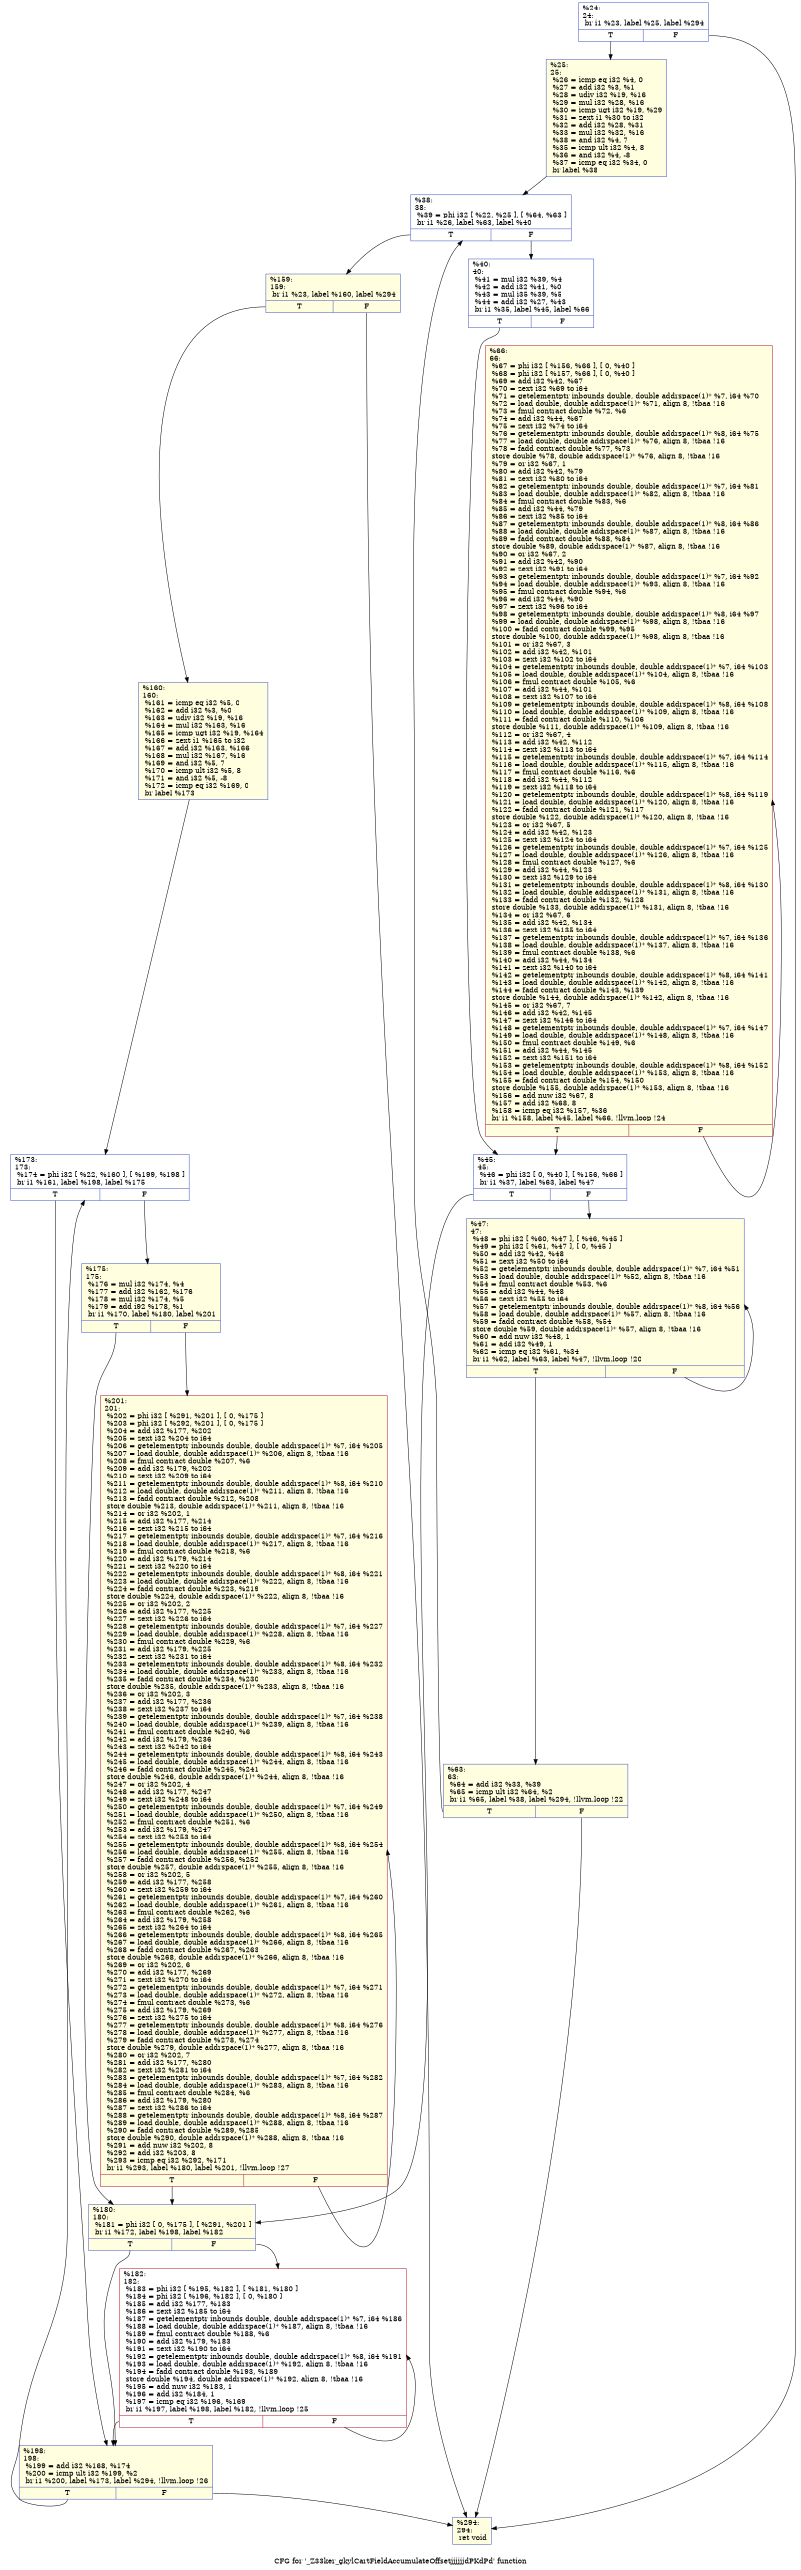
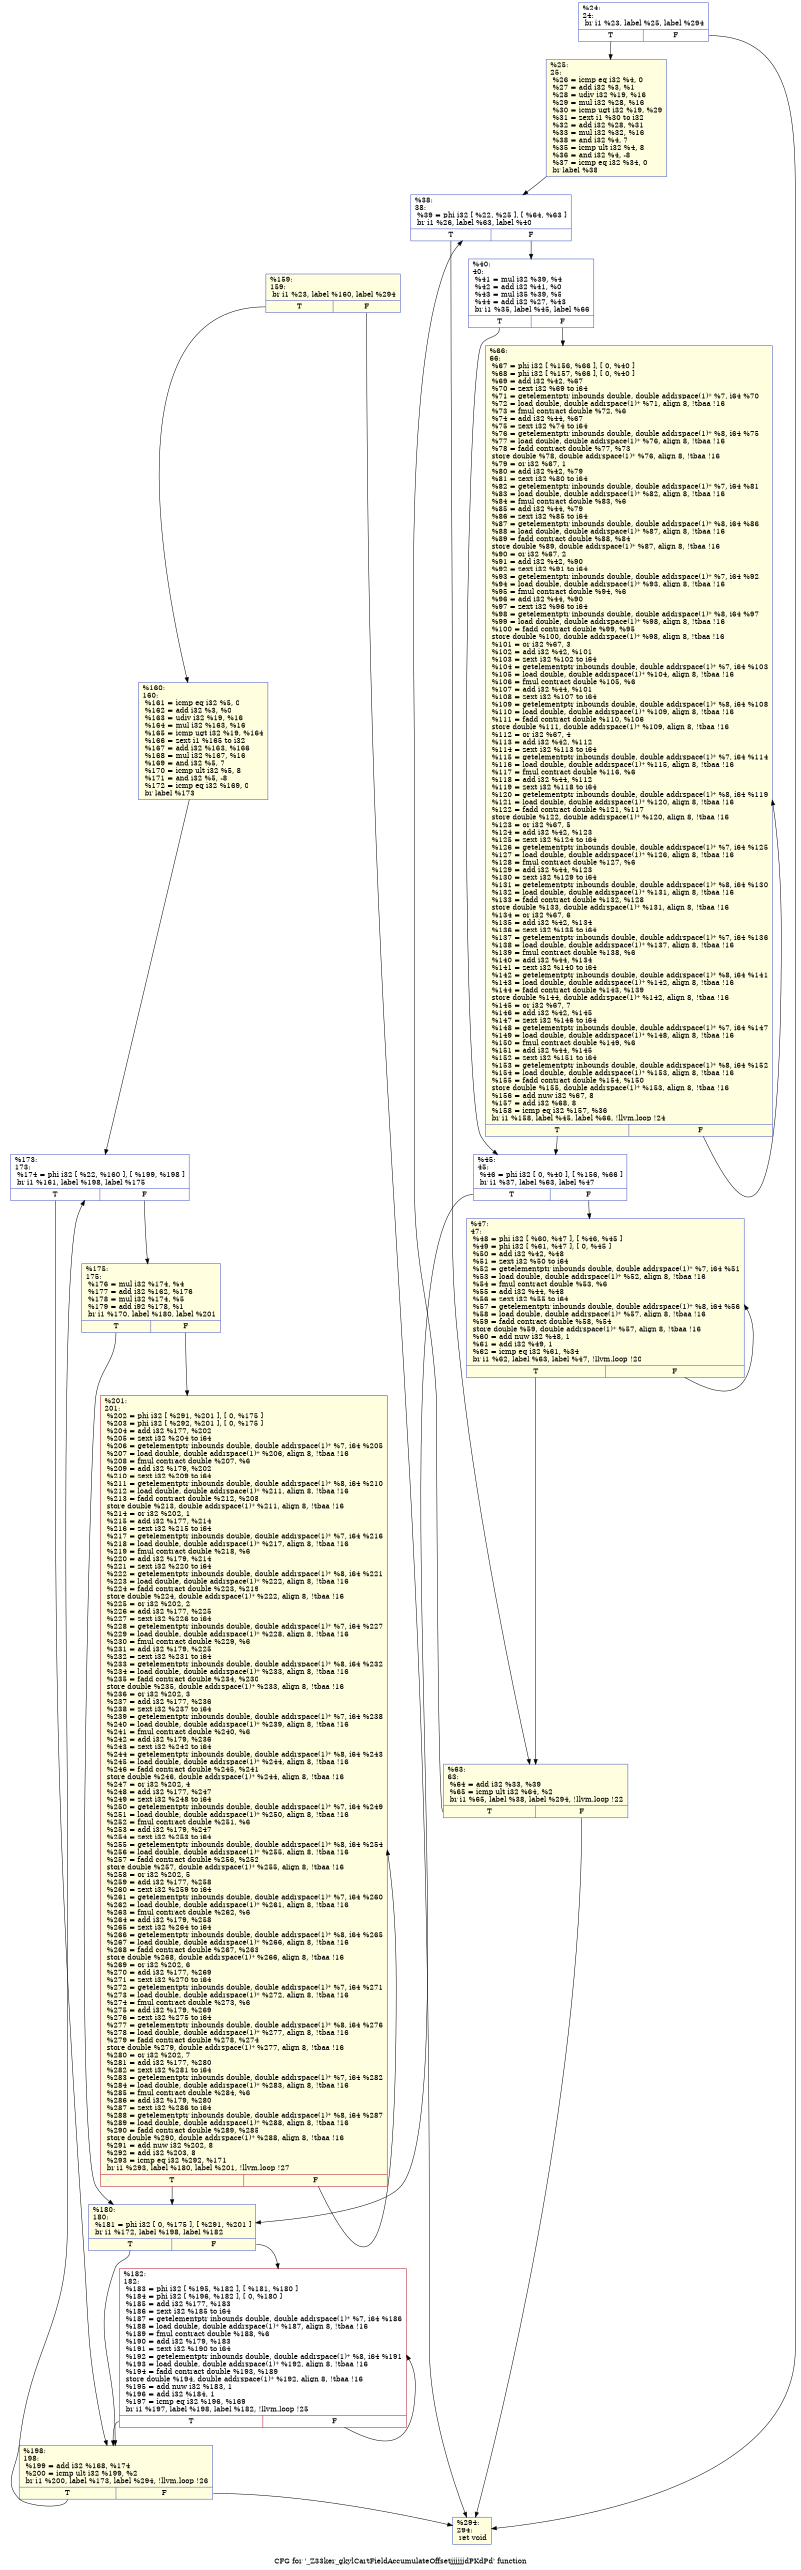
edge "%38:" -> "%159:": now "%38:" -> "%63:"
edge "%40:" -> "%66:": added
node "%66:": color #b70d28ff -> #3d50c3ff
